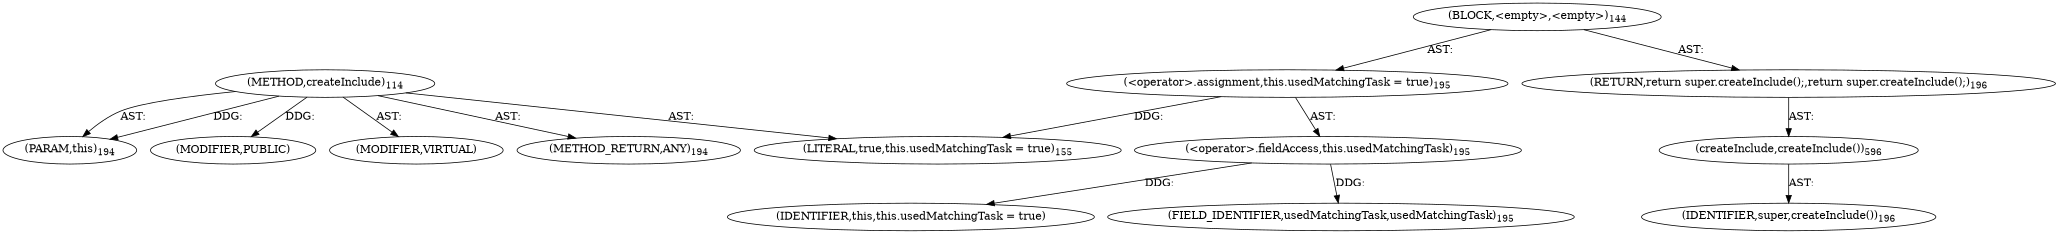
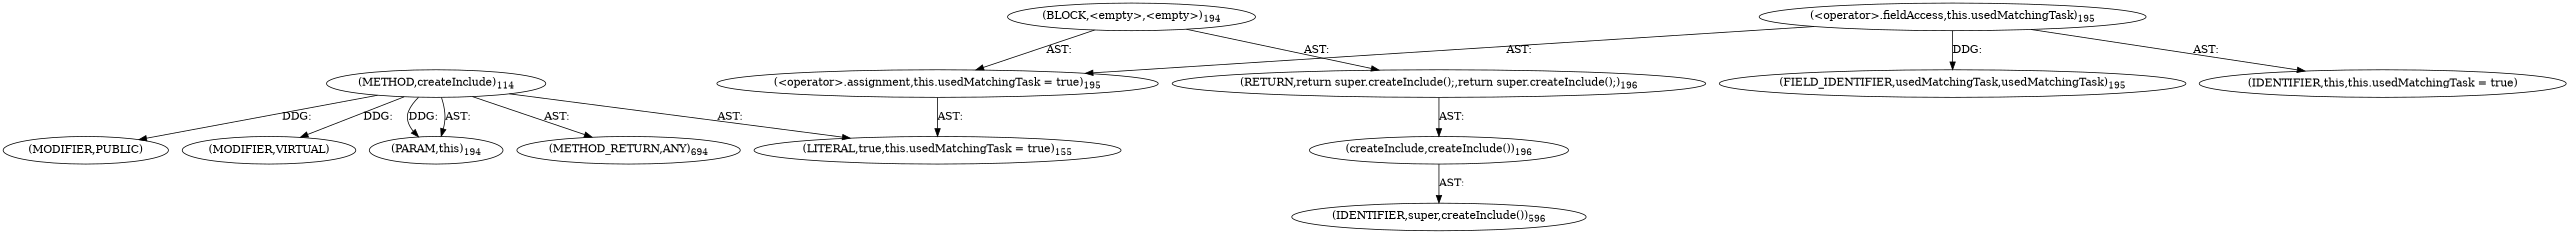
node "(BLOCK,<empty>,<empty>)": text "144" -> "194"
edge "(<operator>.assignment,this.usedMatchingTask = true)" -> "(<operator>.fieldAccess,this.usedMatchingTask)": reversed
edge "(METHOD,createInclude)" -> "(MODIFIER,VIRTUAL)": label "AST: " -> "DDG: "
edge "(<operator>.assignment,this.usedMatchingTask = true)" -> "(LITERAL,true,this.usedMatchingTask = true)": label "DDG: " -> "AST: "
node "(METHOD_RETURN,ANY)": text "194" -> "694"
node "(createInclude,createInclude())": text "596" -> "196"
edge "(<operator>.fieldAccess,this.usedMatchingTask)" -> "(IDENTIFIER,this,this.usedMatchingTask = true)": label "DDG: " -> "AST: "
node "(IDENTIFIER,super,createInclude())": text "196" -> "596"
